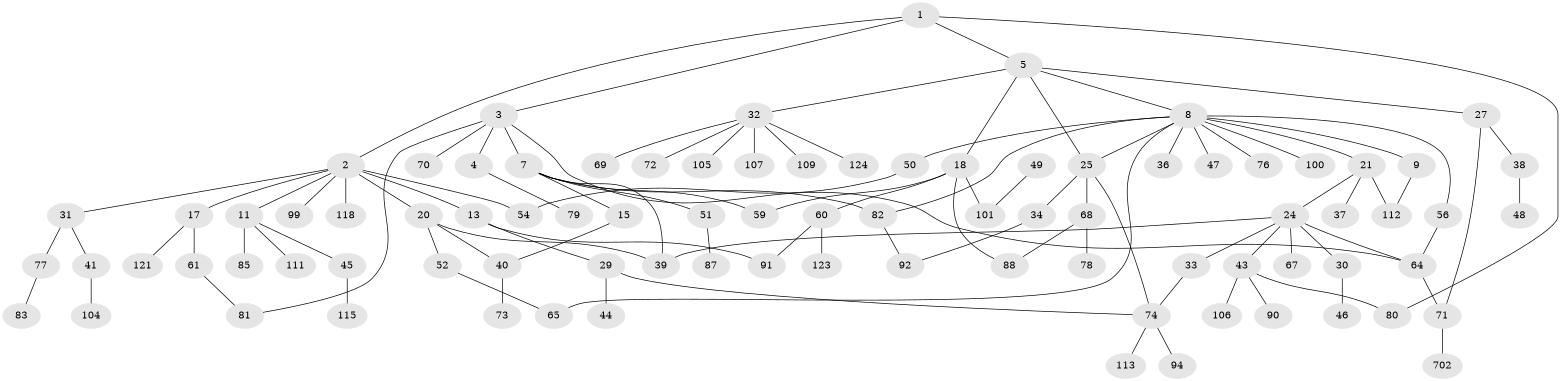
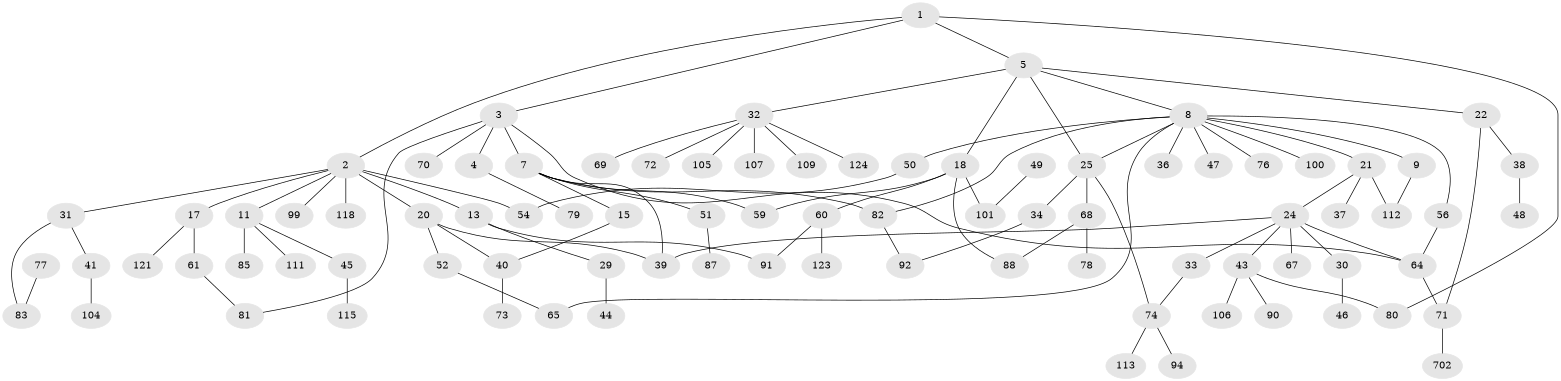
node "27": label "27" -> "22"
edge "31" -- "77": now "31" -- "83"
edge "29" -- "74": removed
